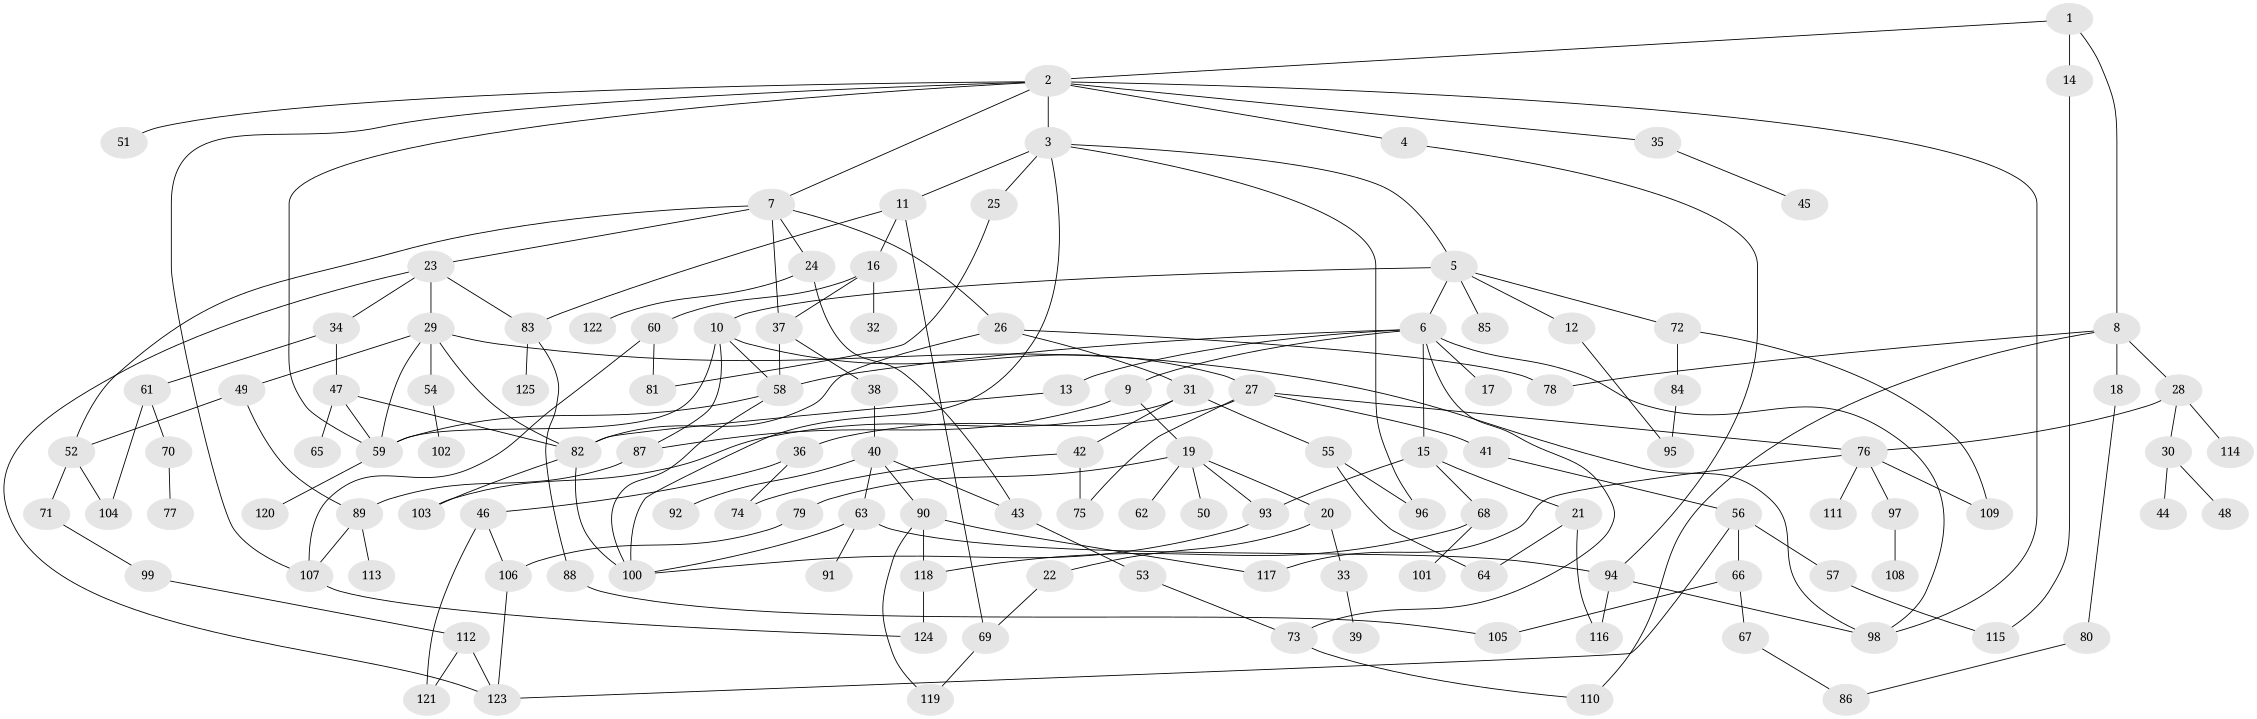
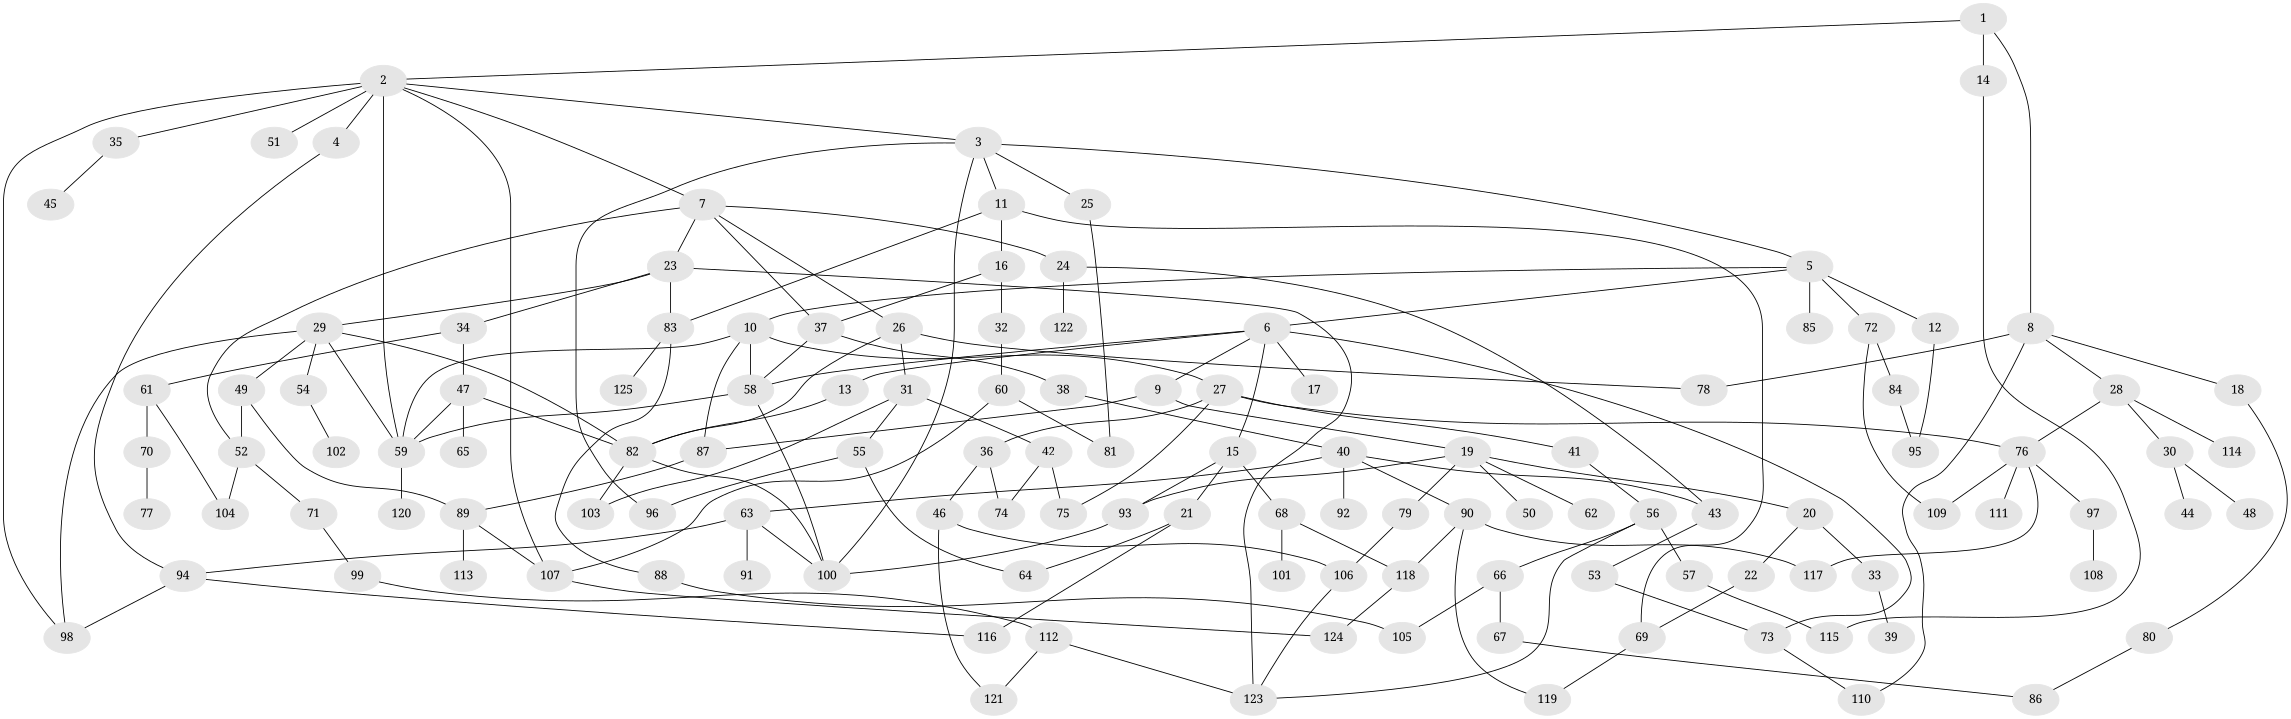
edge "16" -- "60": now "32" -- "60"
edge "6" -- "98": removed
